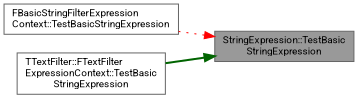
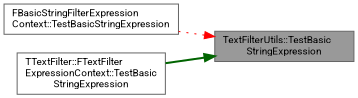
node "StringExpression::TestBasic StringExpression": label "StringExpression::TestBasic StringExpression" -> "TextFilterUtils::TestBasic StringExpression"
